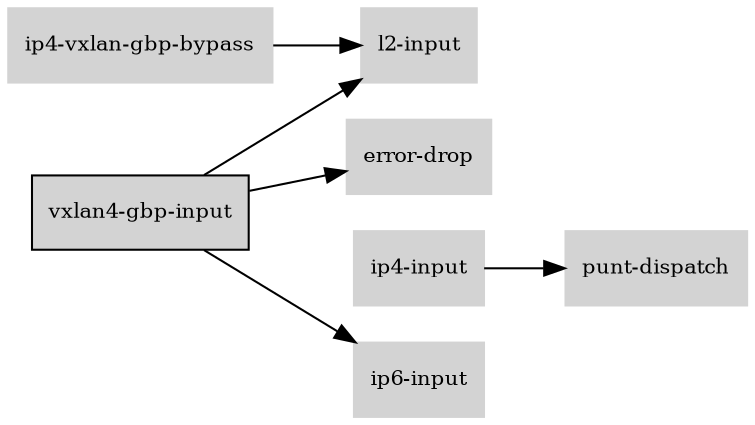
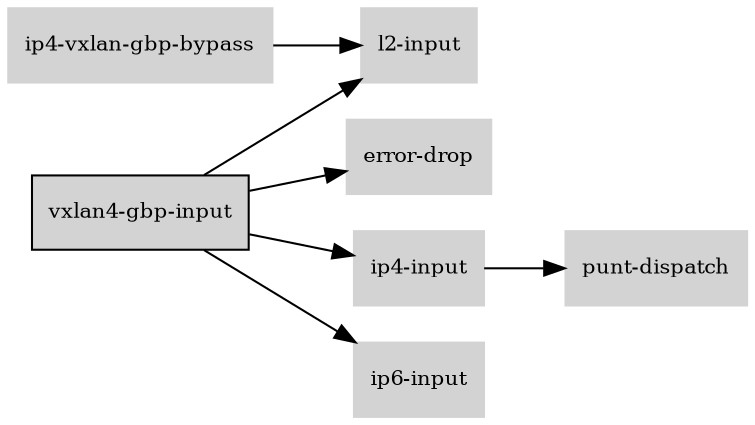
edge "vxlan4-gbp-input" -> "ip4-input": added
